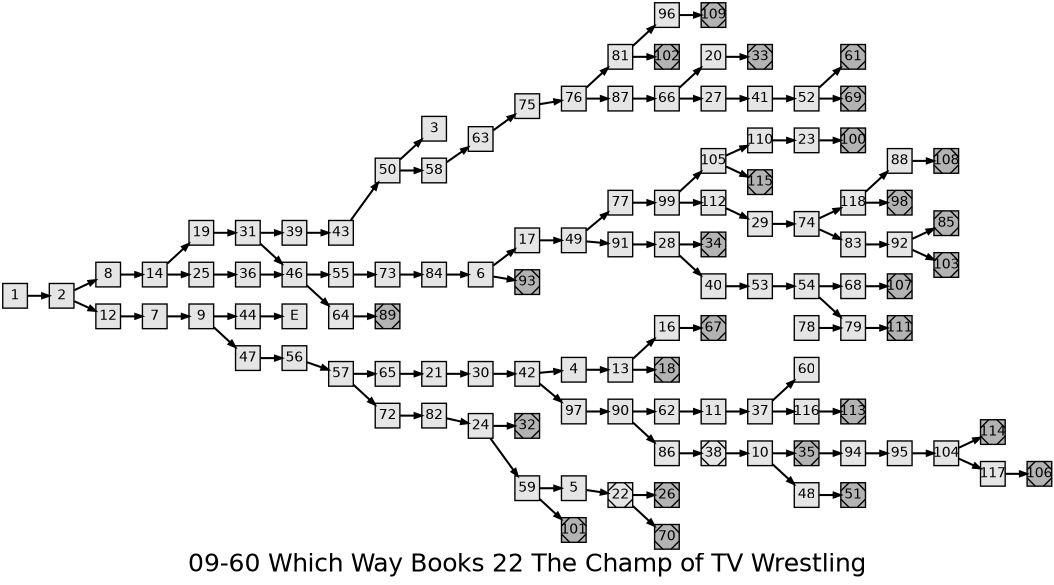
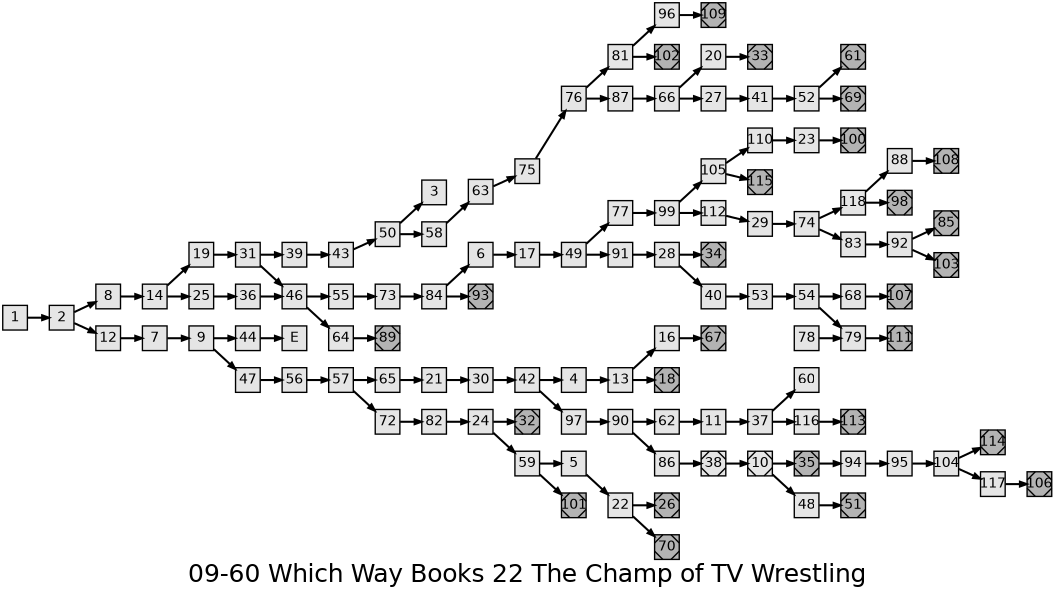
edge "6" -> "93": now "84" -> "93"
node "10": shape box -> Msquare
node "22": shape Msquare -> box
